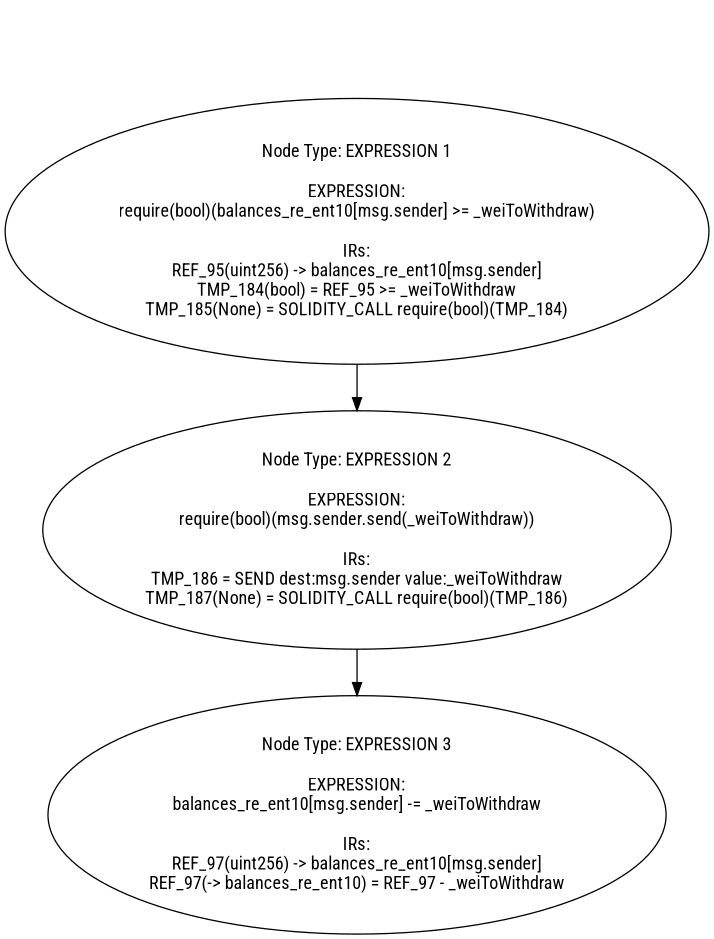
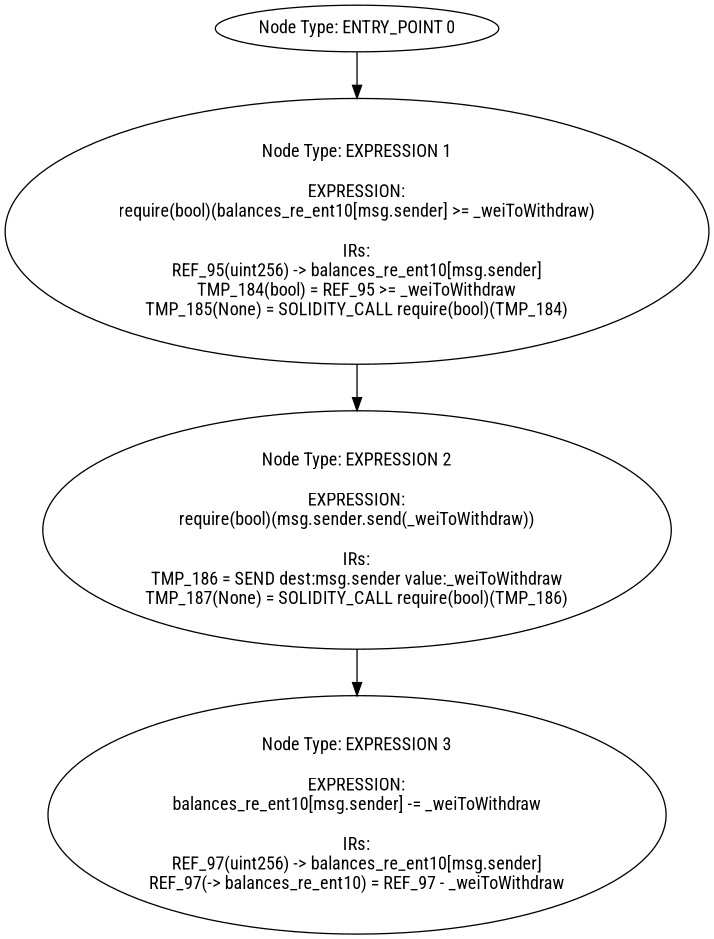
node "Node Type: ENTRY_POINT 0": added
